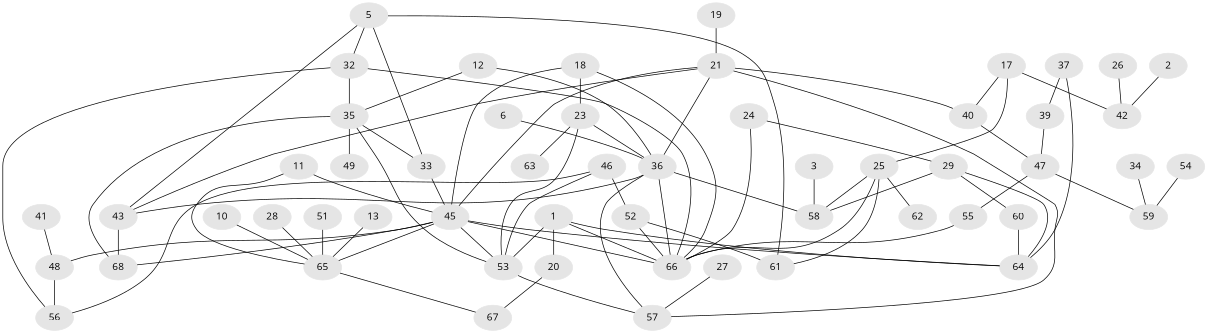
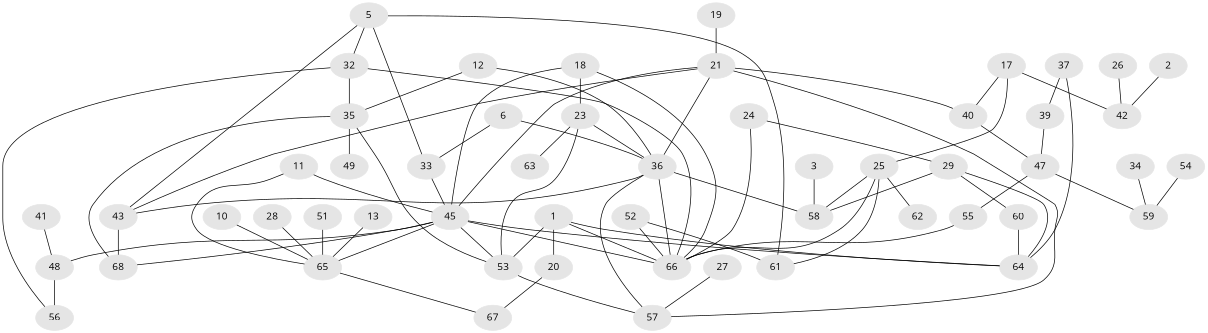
edge "35" -- "33": now "6" -- "33"
node "46": removed
